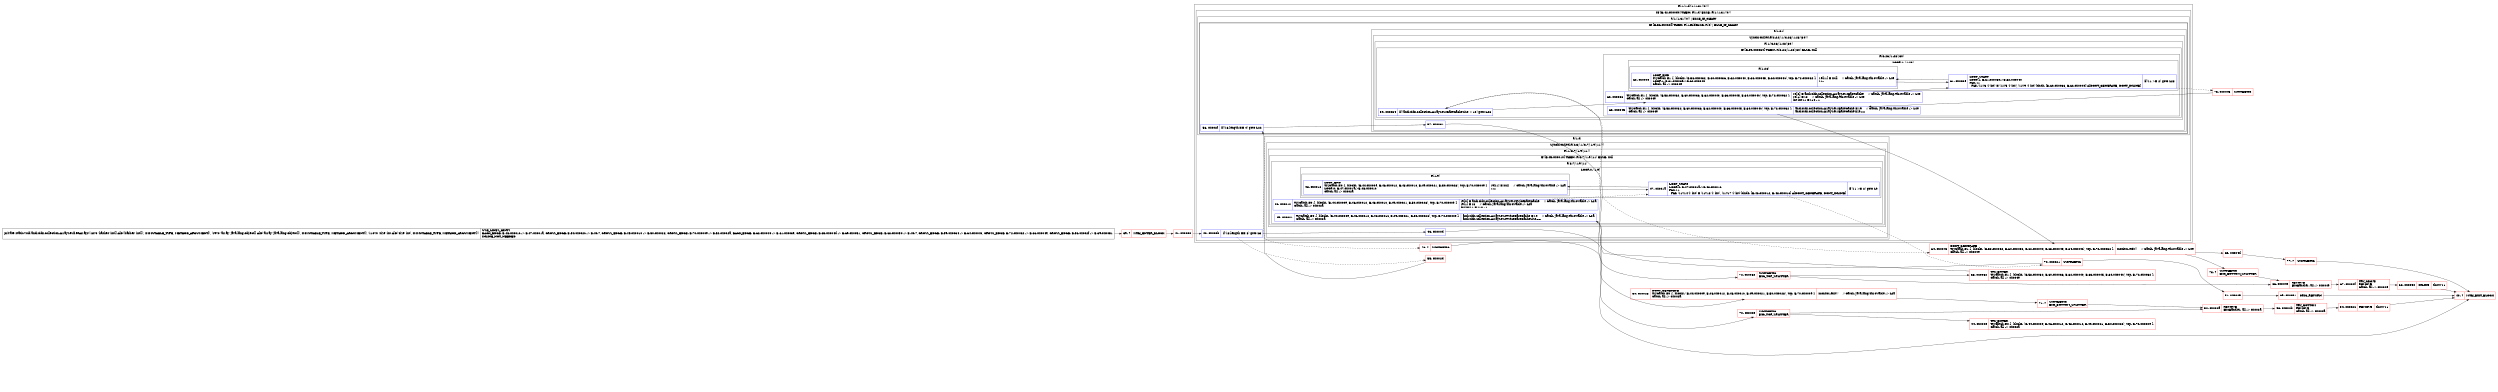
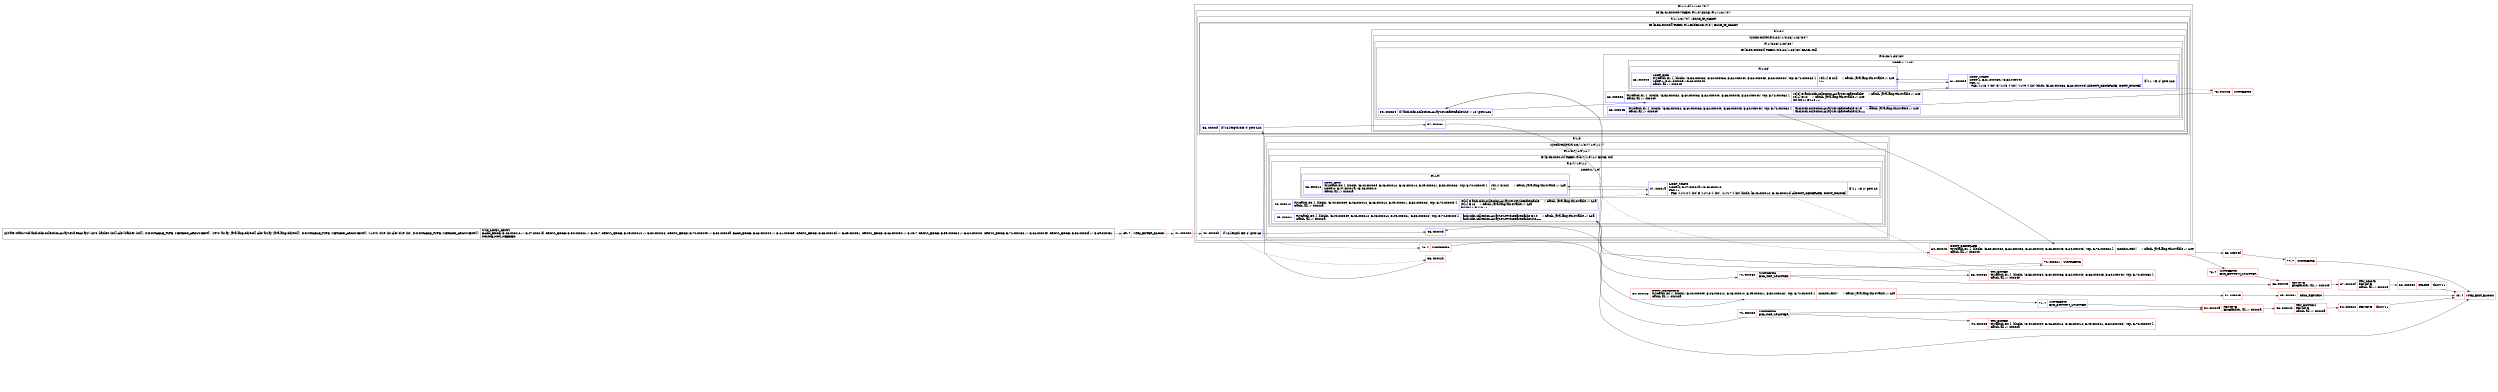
edge "74: 0x0021" -> "51: 0x0029": now "50: 0x0028" -> "51: 0x0029"
edge "43: 0x000d" -> "70: 0x000e": reversed
